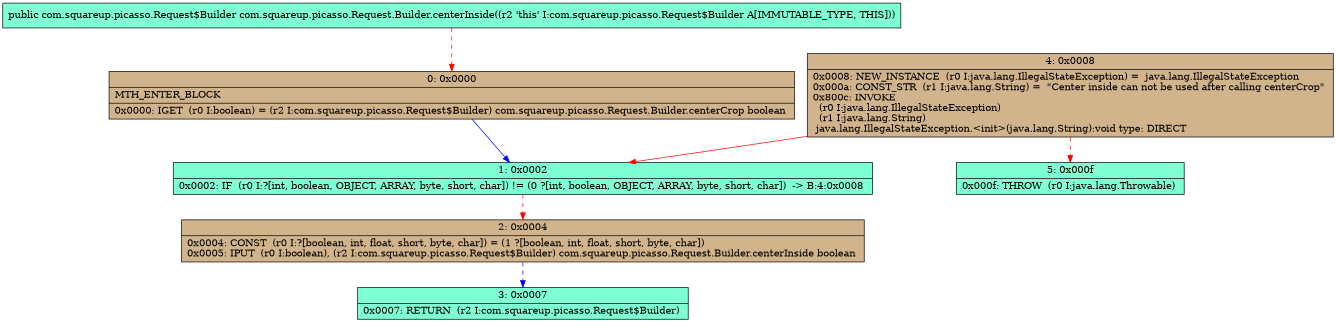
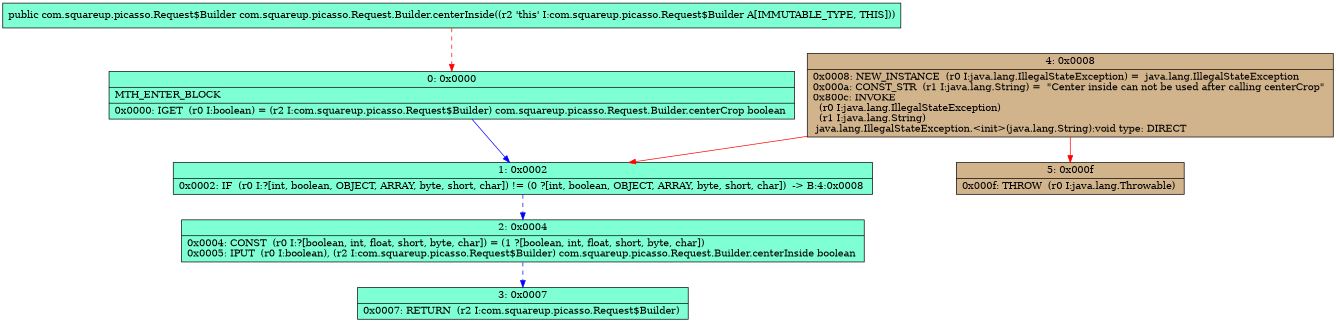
node "0: 0x0000": fillcolor tan -> aquamarine
edge "4: 0x0008" -> "5: 0x000f": style dashed -> solid
node "5: 0x000f": fillcolor aquamarine -> tan
edge "1: 0x0002" -> "2: 0x0004": color red -> blue
node "2: 0x0004": fillcolor tan -> aquamarine
